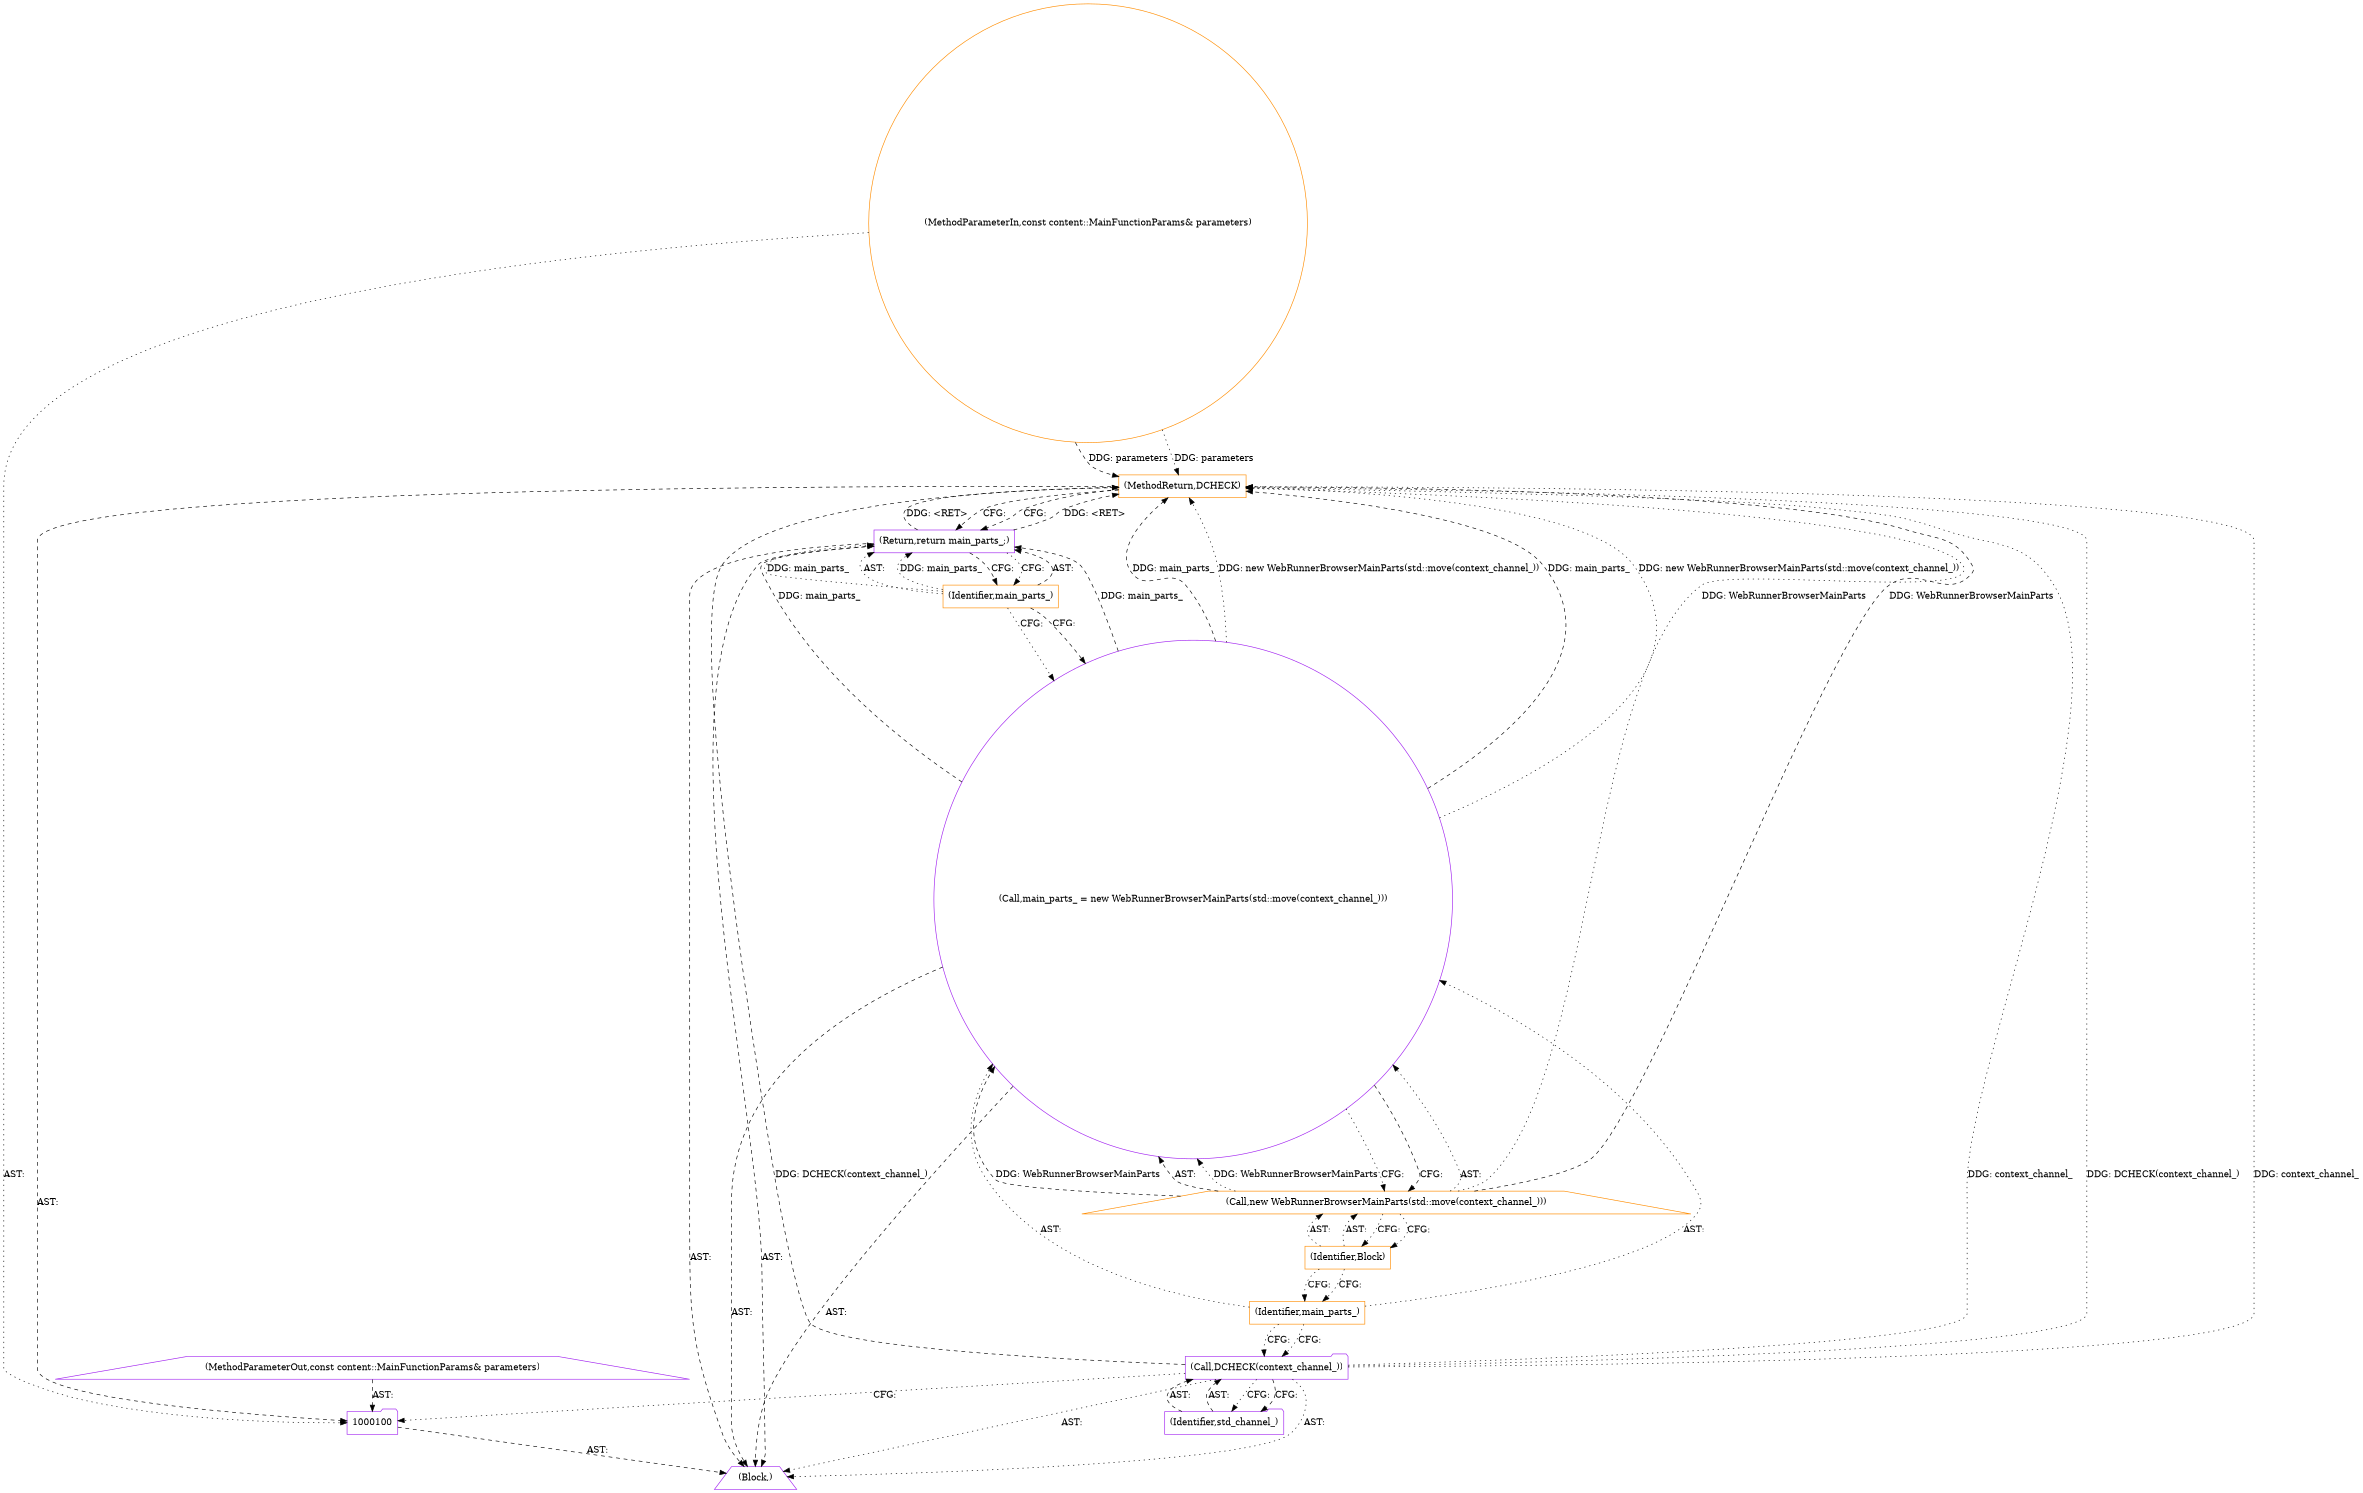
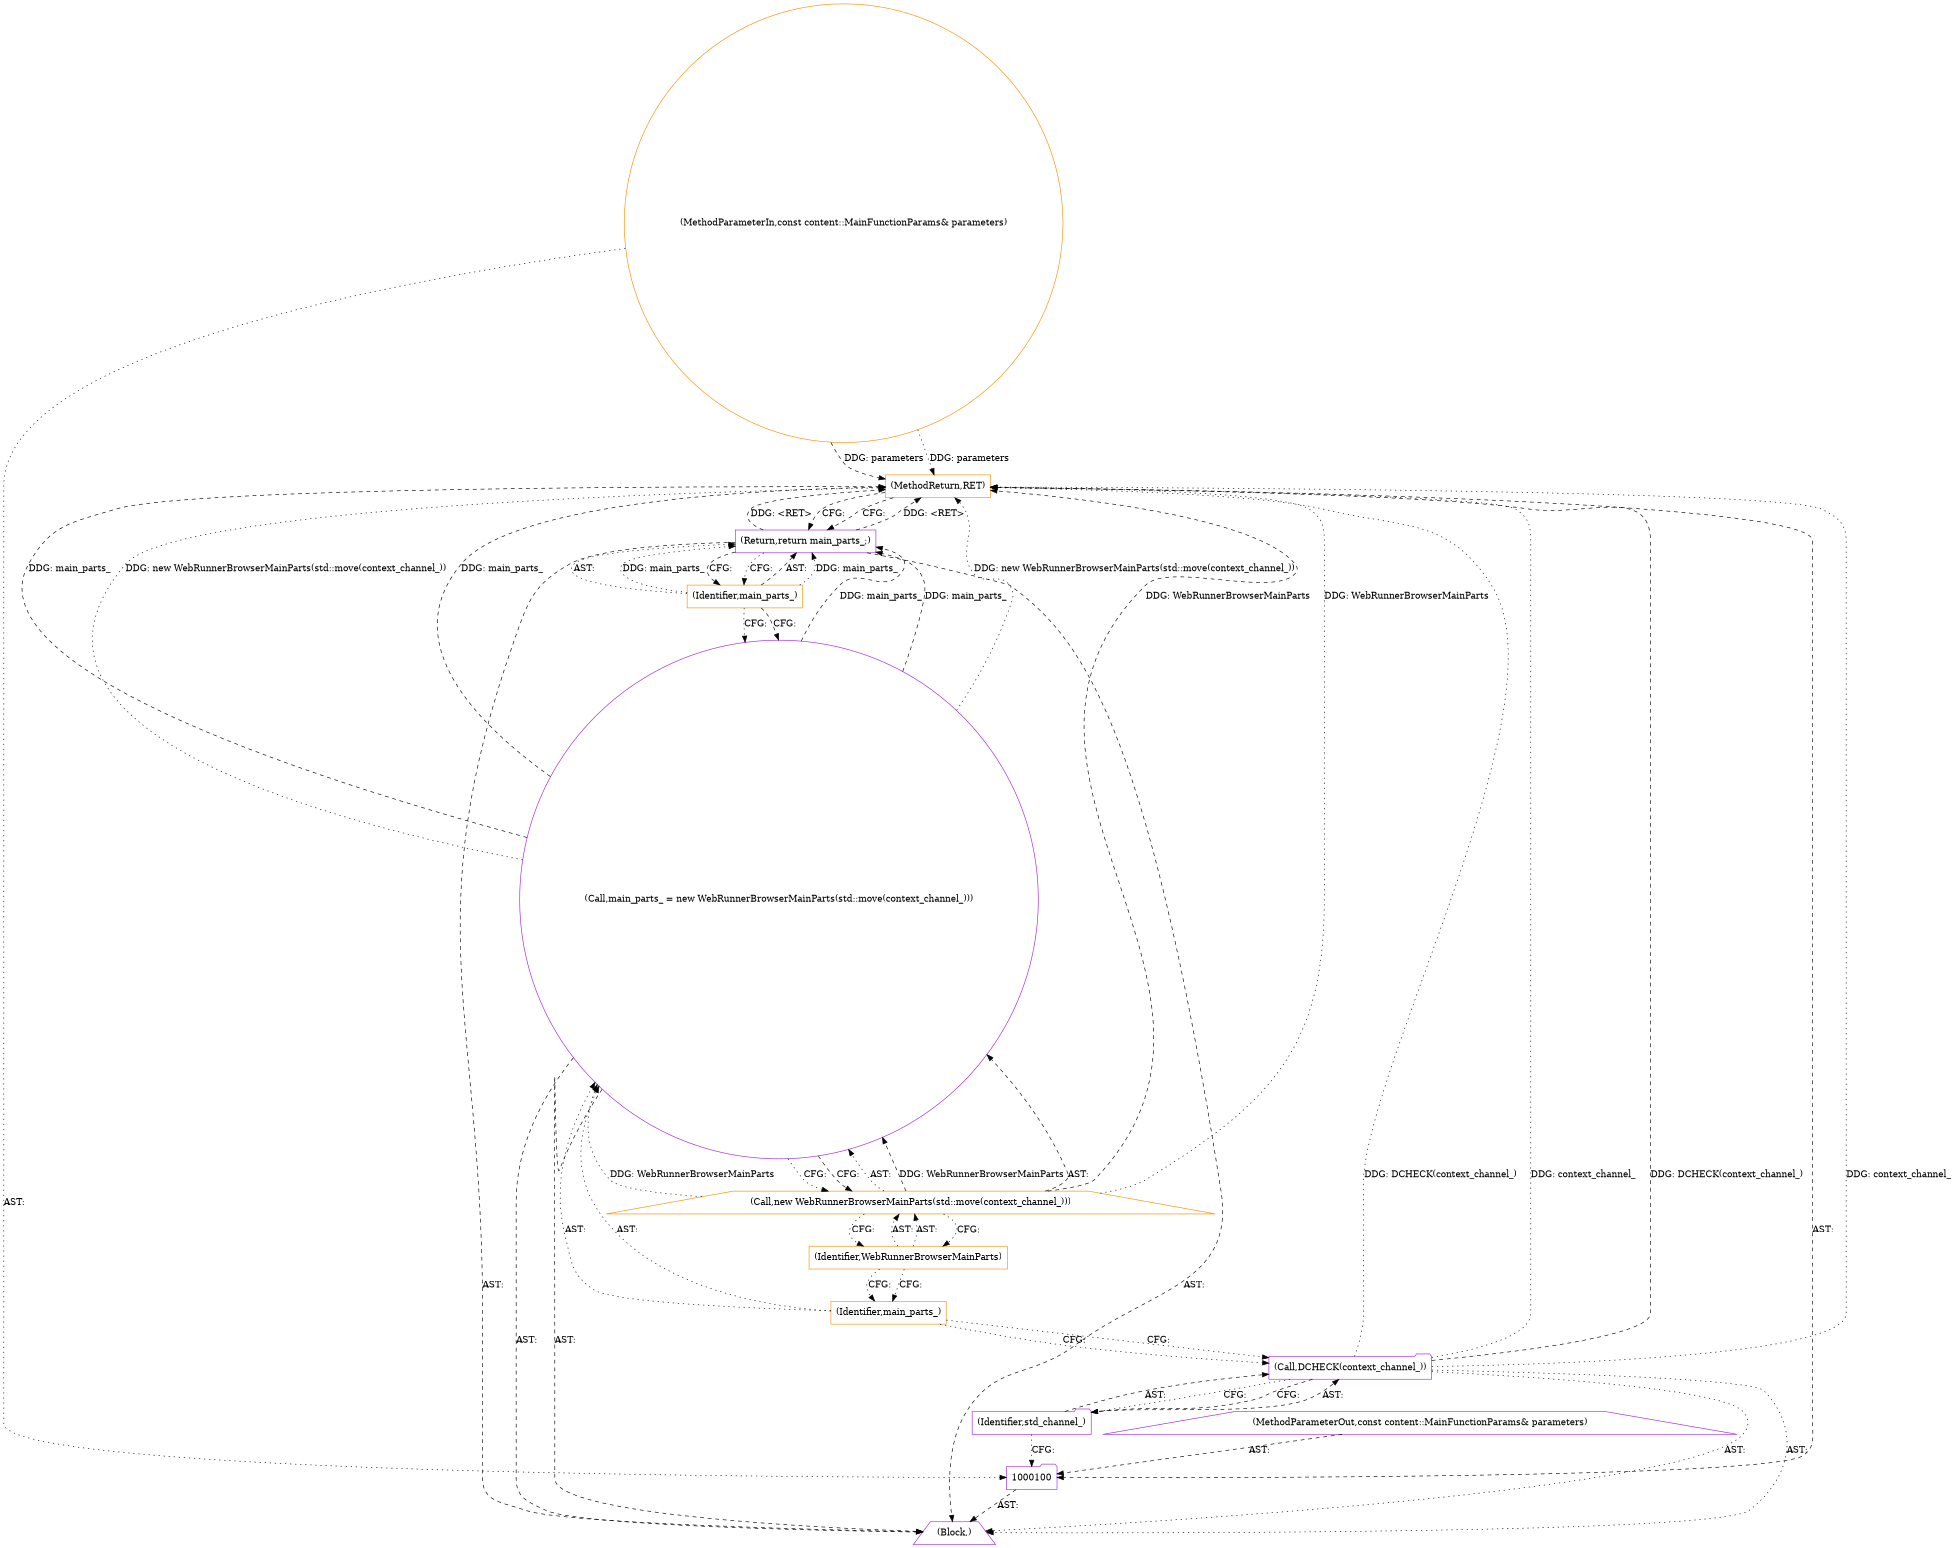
node "(MethodReturn,DCHECK)": label "(MethodReturn,DCHECK)" -> "(MethodReturn,RET)"
node "(Identifier,Block)": label "(Identifier,Block)" -> "(Identifier,WebRunnerBrowserMainParts)"
edge "(Call,DCHECK(context_channel_))" -> "1000100": now "(Identifier,std_channel_)" -> "1000100"
